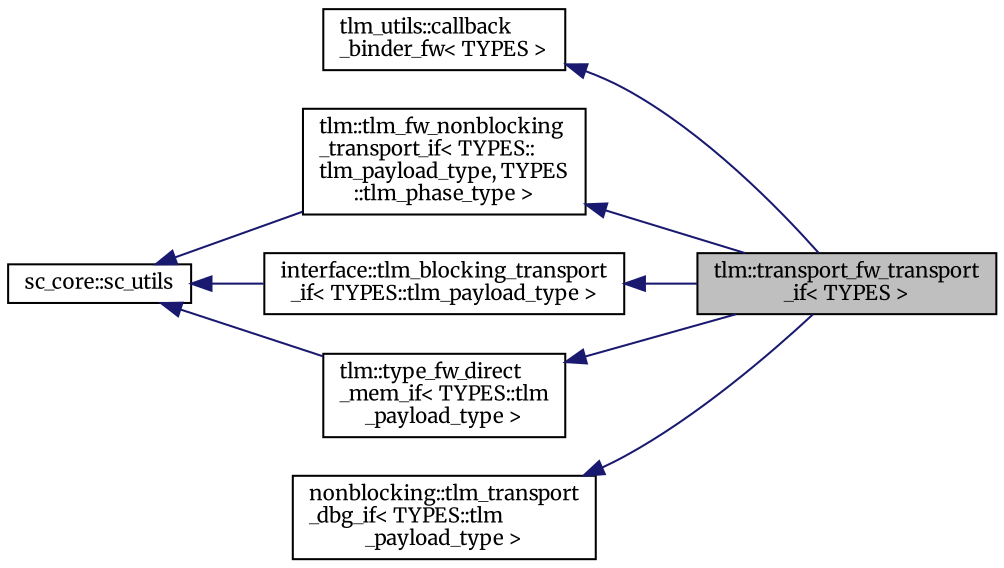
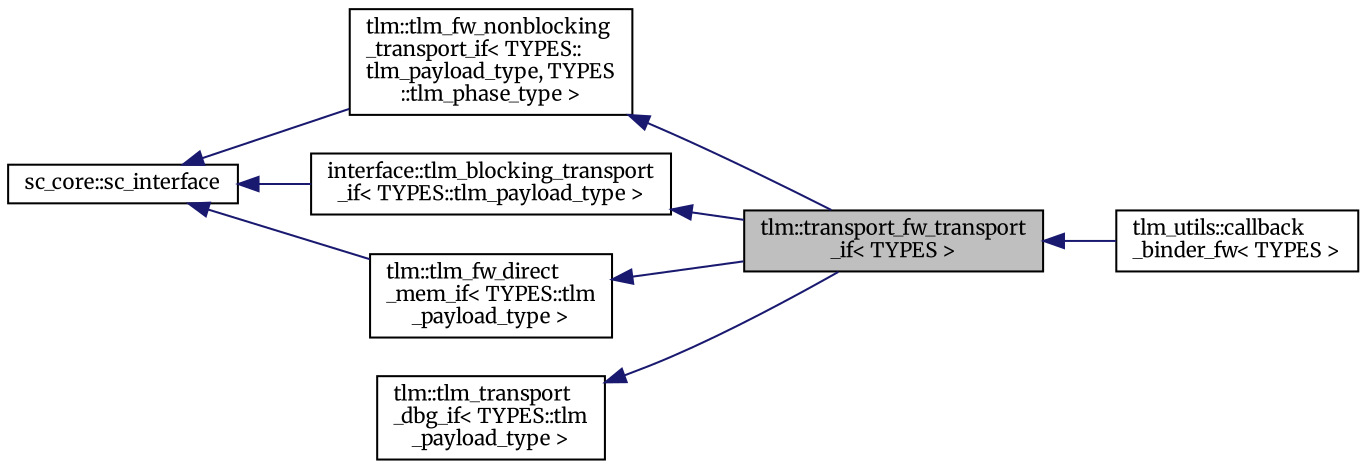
edge "tlm::transport_fw_transport _if< TYPES >" -> "tlm_utils::callback _binder_fw< TYPES >": reversed
node "sc_core::sc_utils": label "sc_core::sc_utils" -> "sc_core::sc_interface"
node "tlm::type_fw_direct _mem_if< TYPES::tlm _payload_type >": label "tlm::type_fw_direct _mem_if< TYPES::tlm _payload_type >" -> "tlm::tlm_fw_direct _mem_if< TYPES::tlm _payload_type >"
node "nonblocking::tlm_transport _dbg_if< TYPES::tlm _payload_type >": label "nonblocking::tlm_transport _dbg_if< TYPES::tlm _payload_type >" -> "tlm::tlm_transport _dbg_if< TYPES::tlm _payload_type >"
